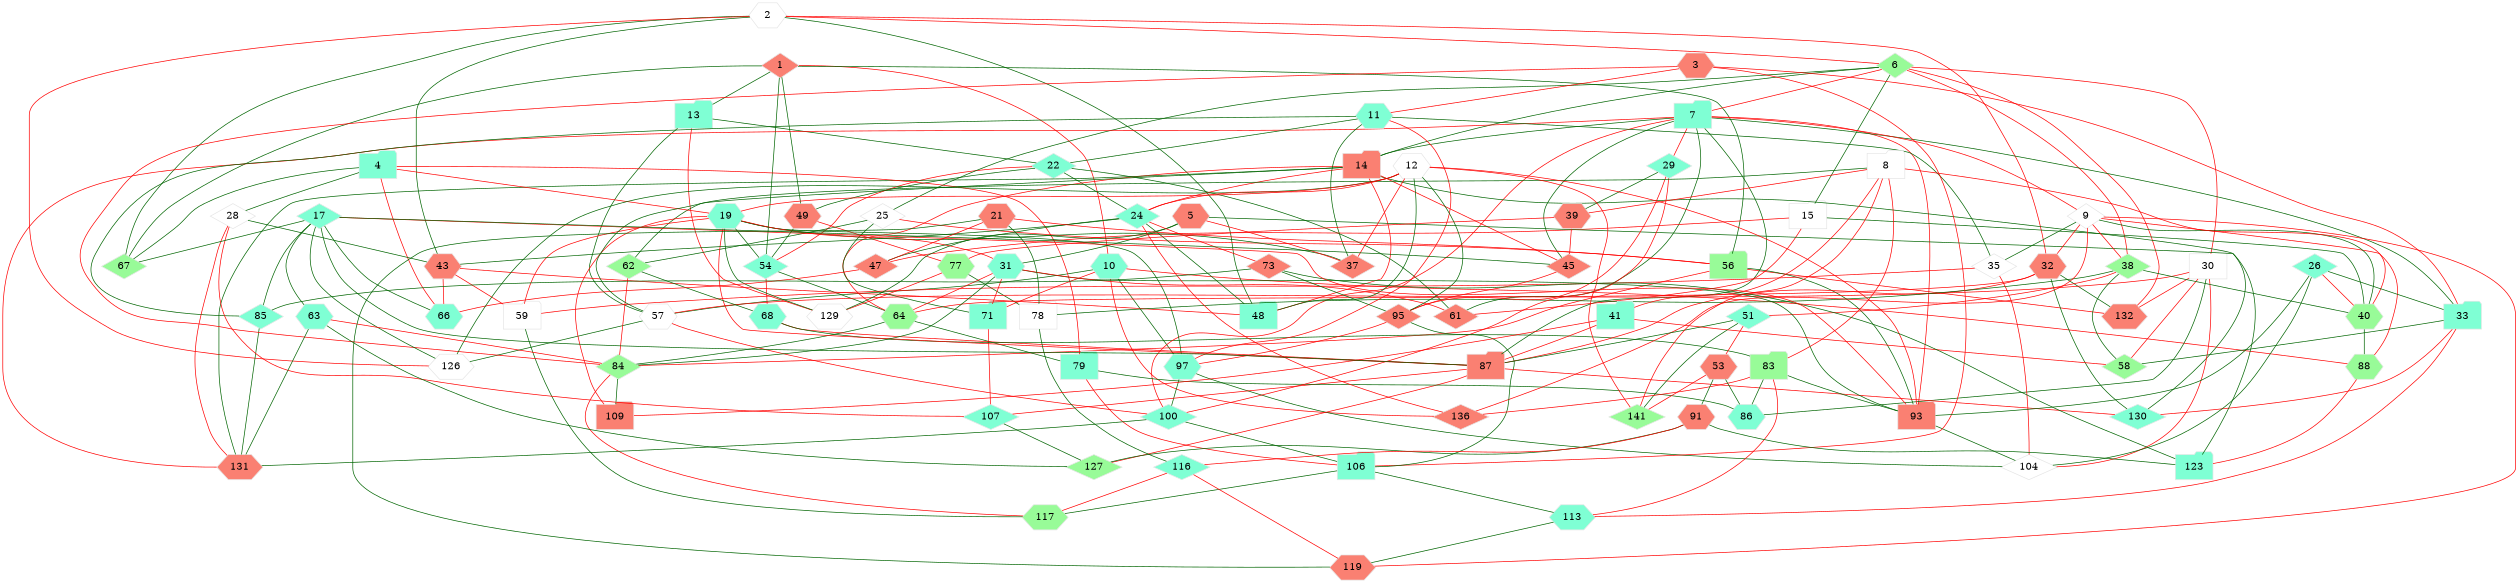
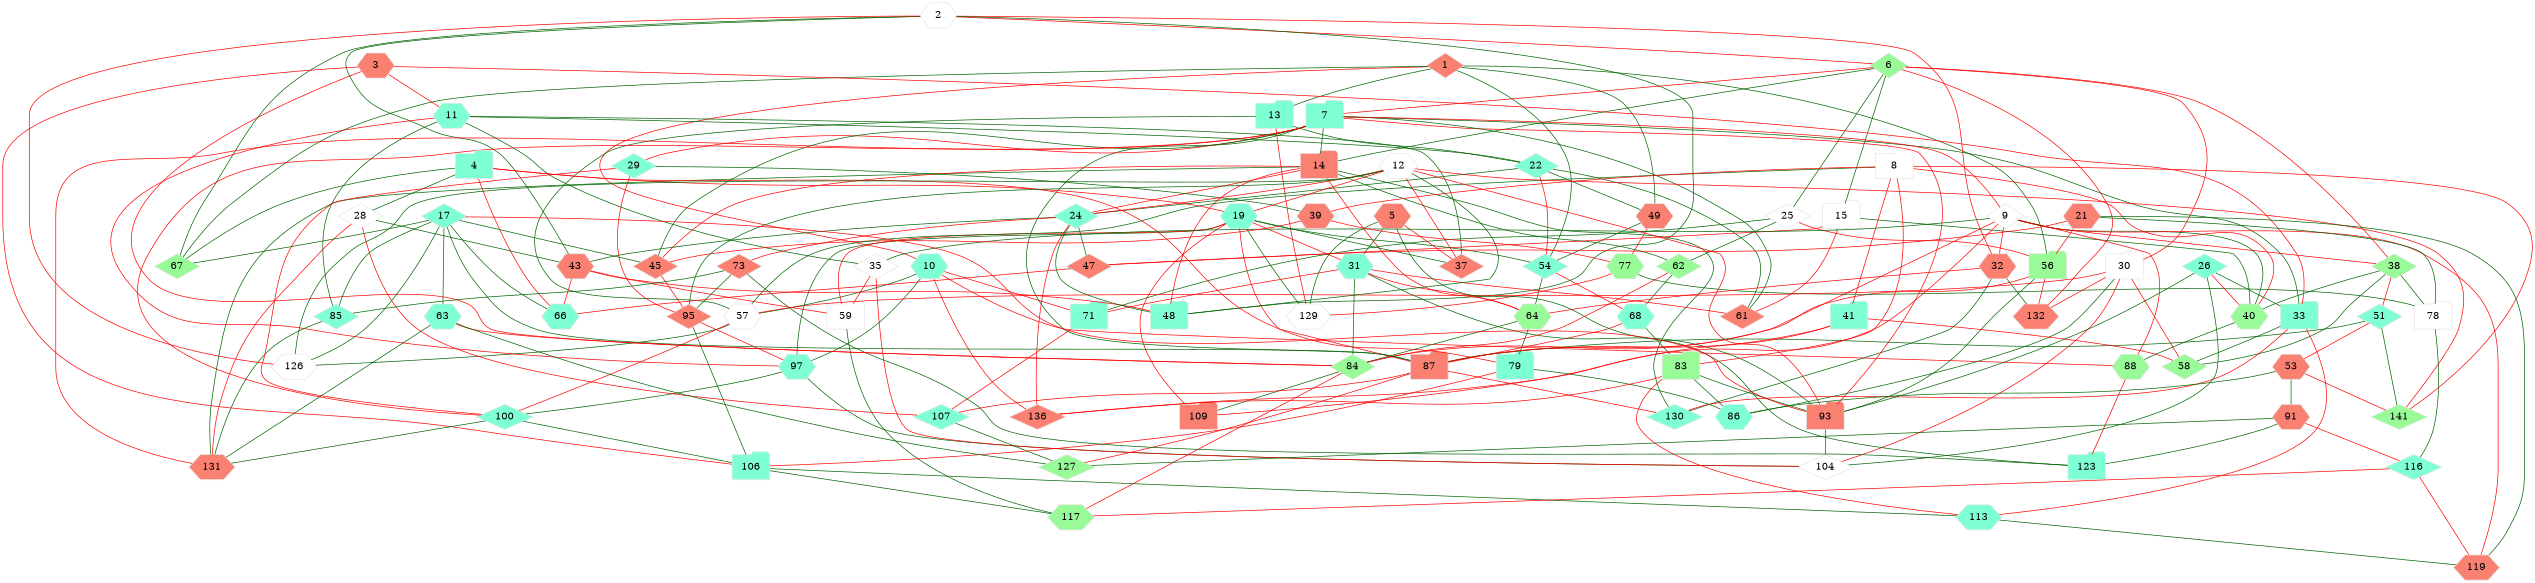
edge "32" -- "87": now "9" -- "87"
